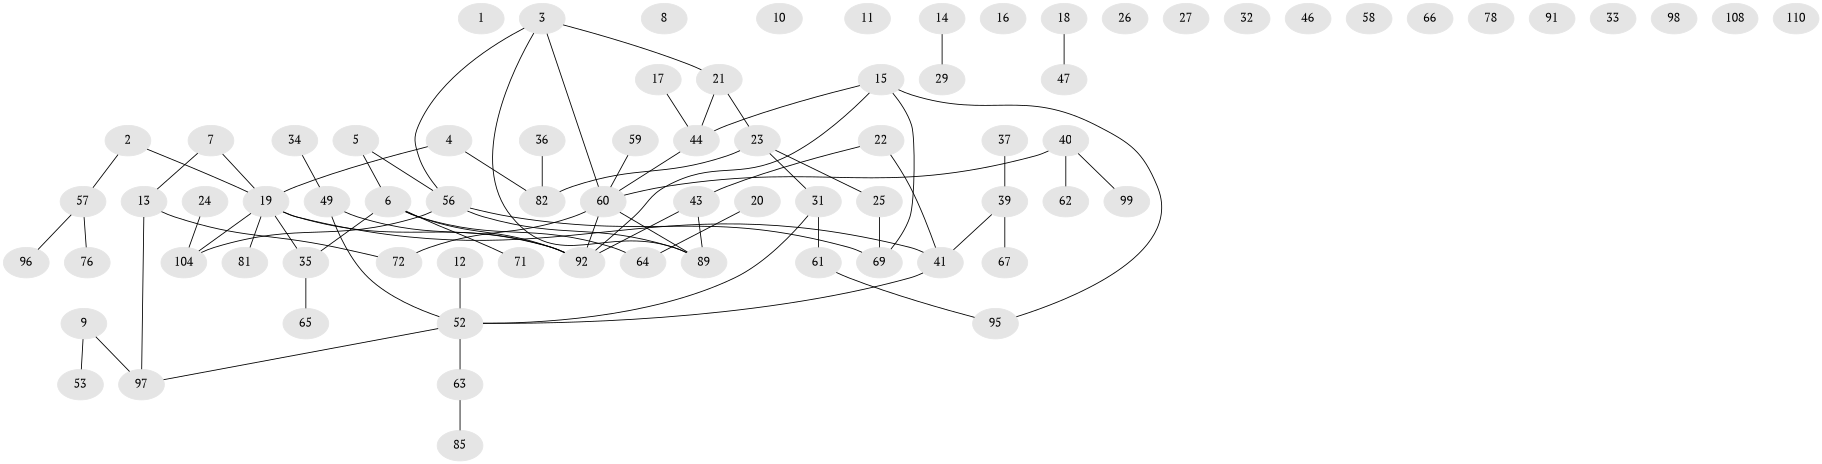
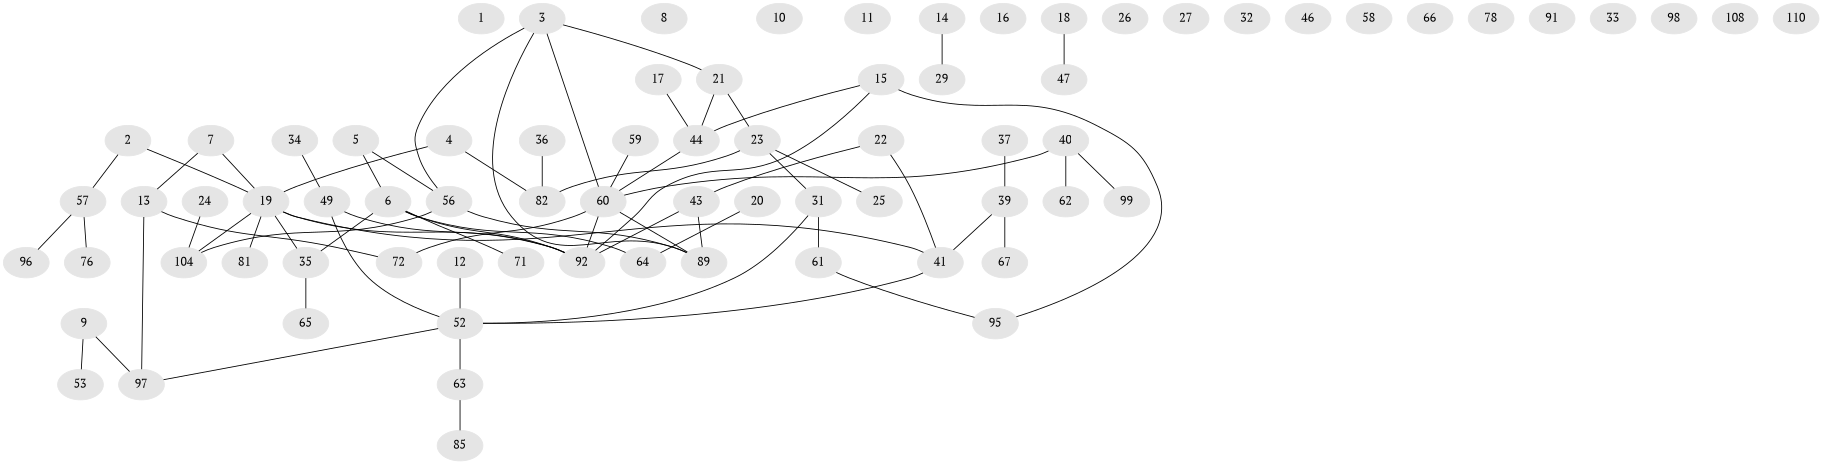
node "69": removed
